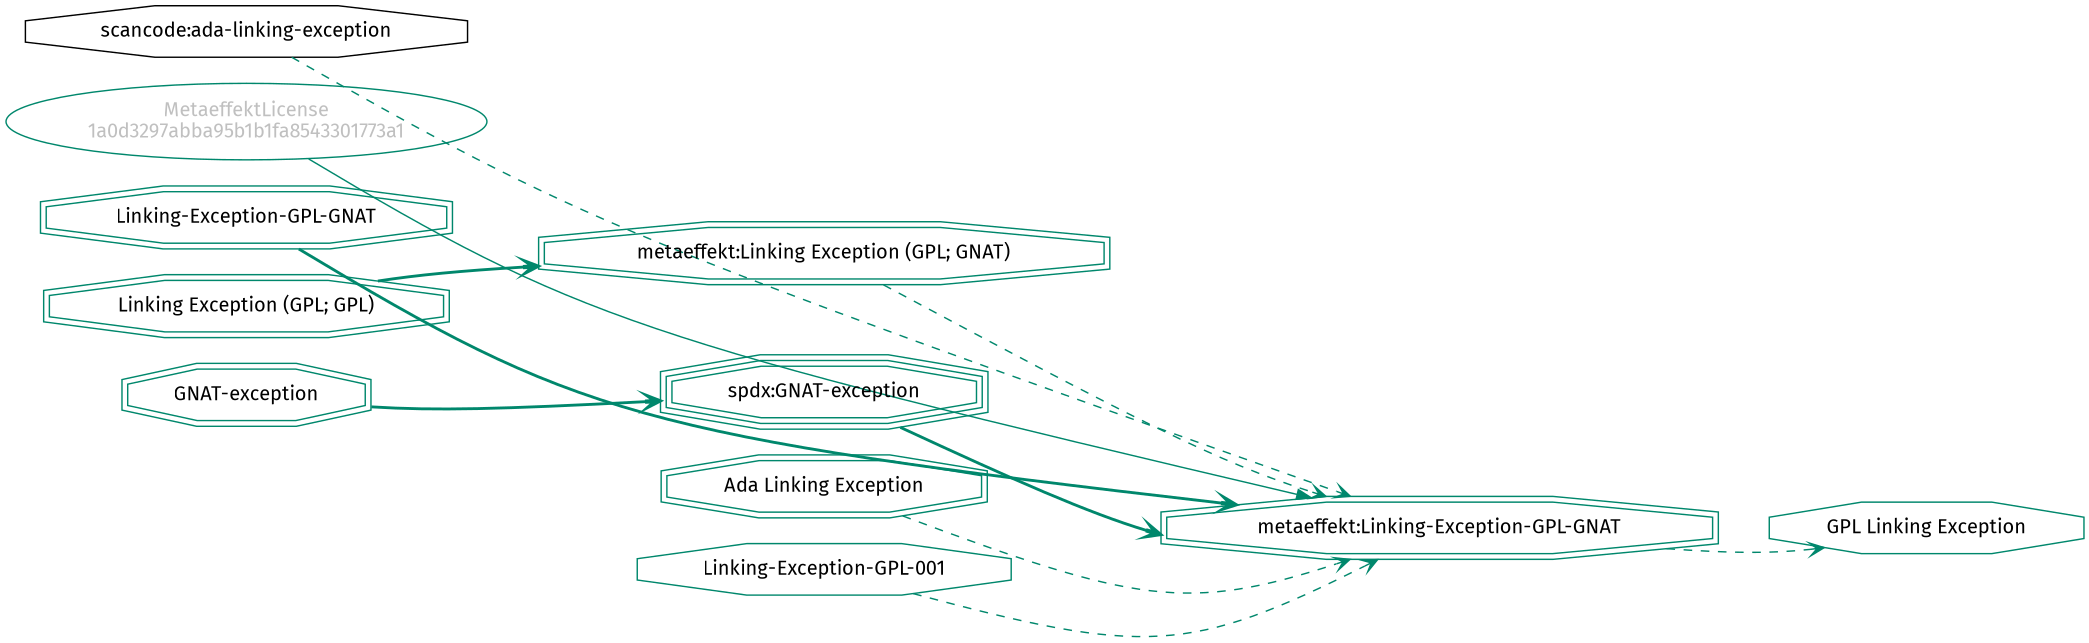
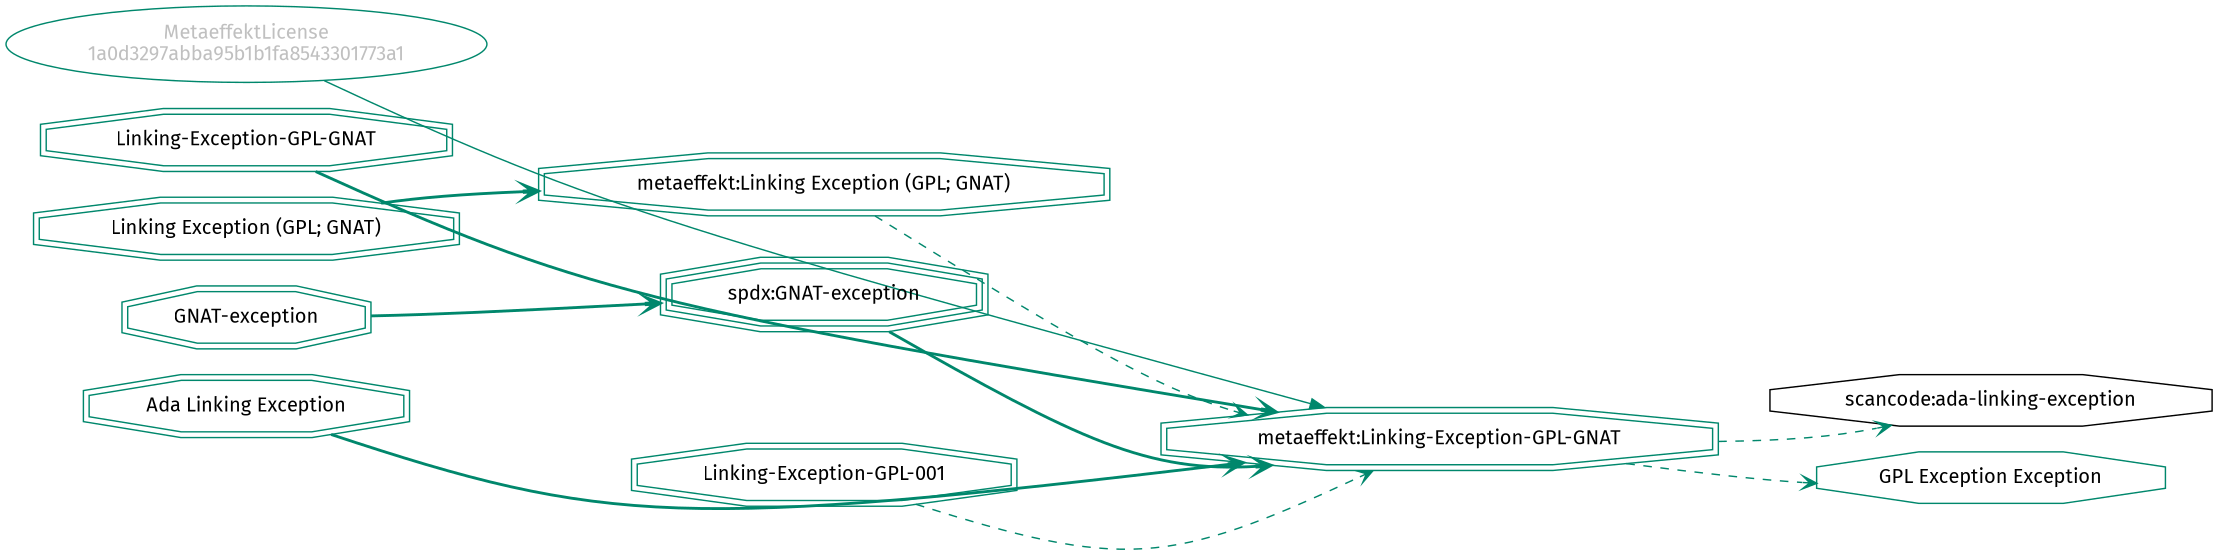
edge "scancode:ada-linking-exception" -> "metaeffekt:Linking-Exception-GPL-GNAT": reversed
node "Linking Exception (GPL; GPL)": label "Linking Exception (GPL; GPL)" -> "Linking Exception (GPL; GNAT)"
node "GPL Linking Exception": label "GPL Linking Exception" -> "GPL Exception Exception"
node "Linking-Exception-GPL-001": shape octagon -> doubleoctagon
edge "Ada Linking Exception" -> "metaeffekt:Linking-Exception-GPL-GNAT": style dashed -> bold
